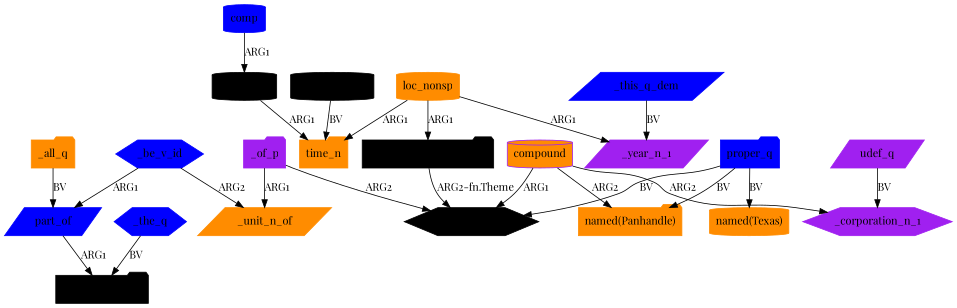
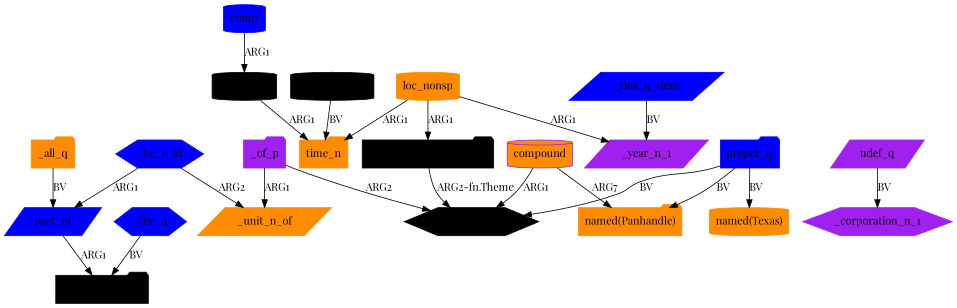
edge "compound" -> "named(Panhandle)": label "ARG2" -> "ARG7"
edge "compound" -> "_corporation_n_1": removed, label "ARG2"
